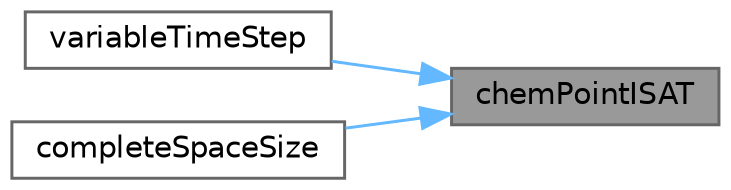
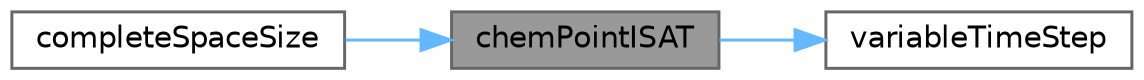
edge "variableTimeStep" -> "chemPointISAT": reversed
